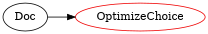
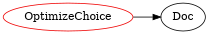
edge "Doc" -> "OptimizeChoice": reversed
